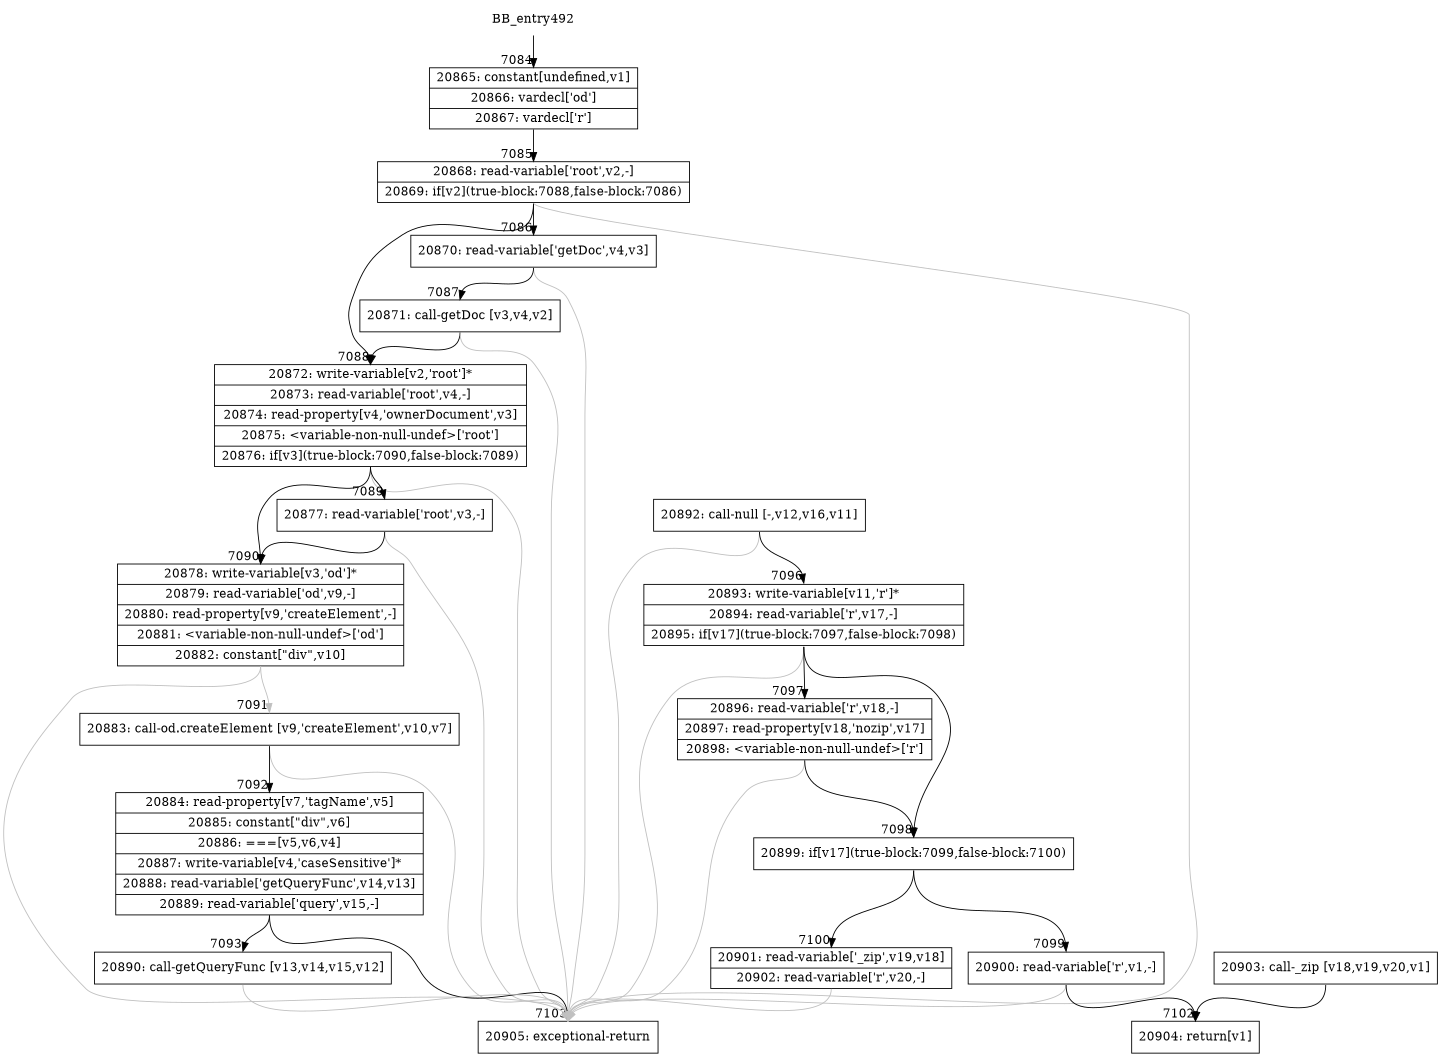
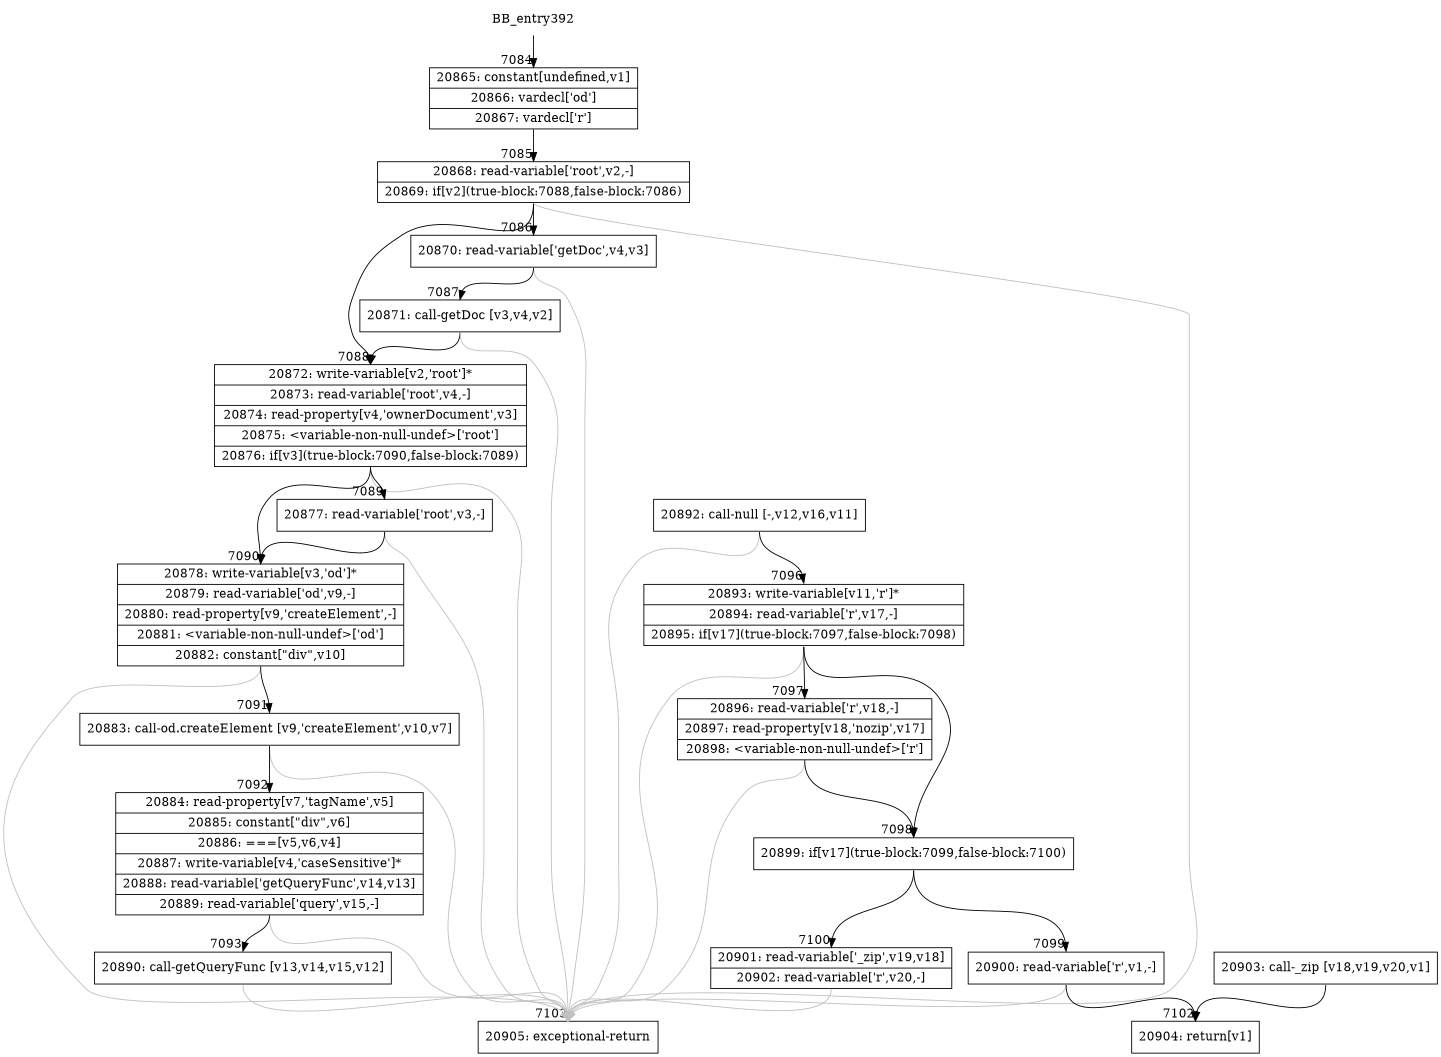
node "BB_entry492": label "BB_entry492" -> "BB_entry392"
edge "20878: write-variable[v3,'od']*" -> "20883: call-od.createElement [v9,'createElement',v10,v7]": color gray -> black
edge "20884: read-property[v7,'tagName',v5]" -> "20905: exceptional-return": color black -> gray
